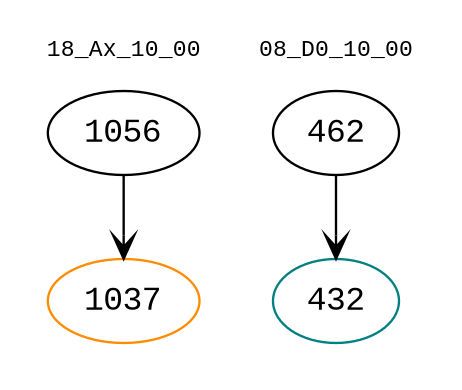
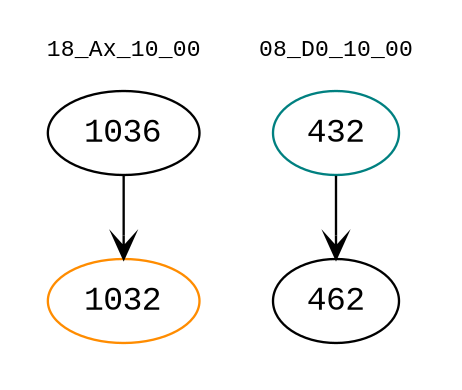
node "1056": label "1056" -> "1036"
edge "462" -> "432": reversed
node "1037": label "1037" -> "1032"
